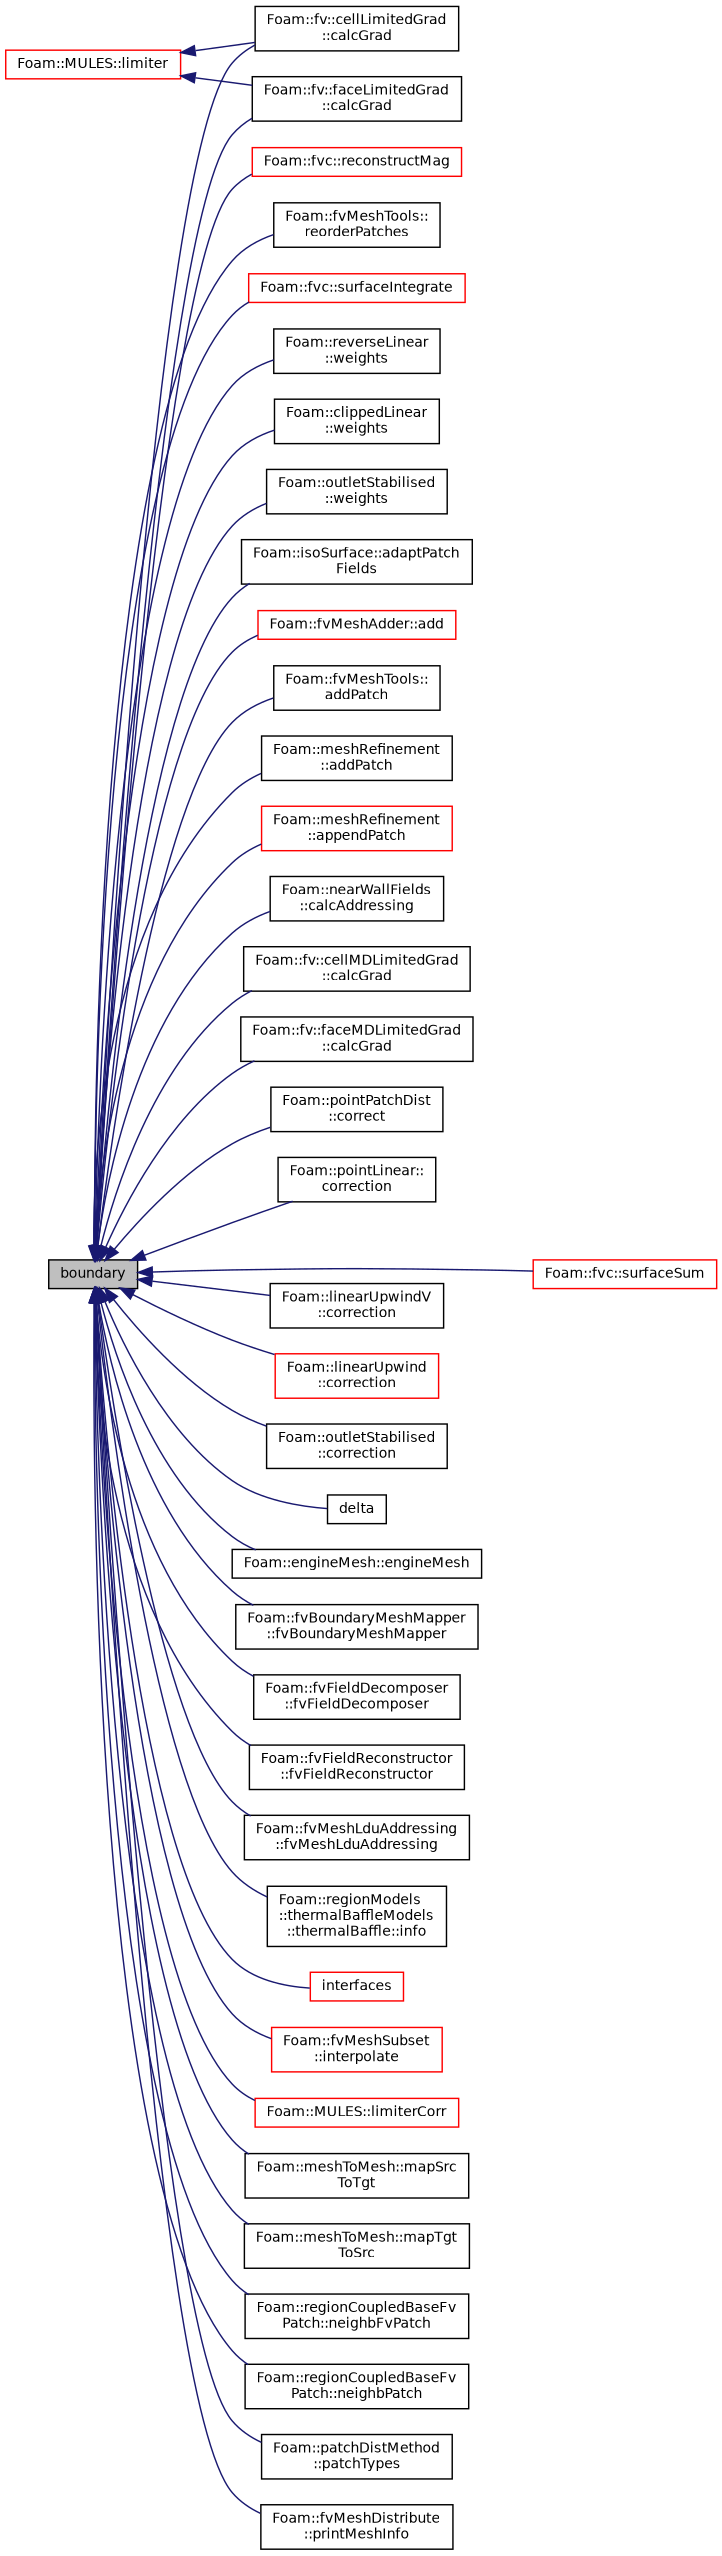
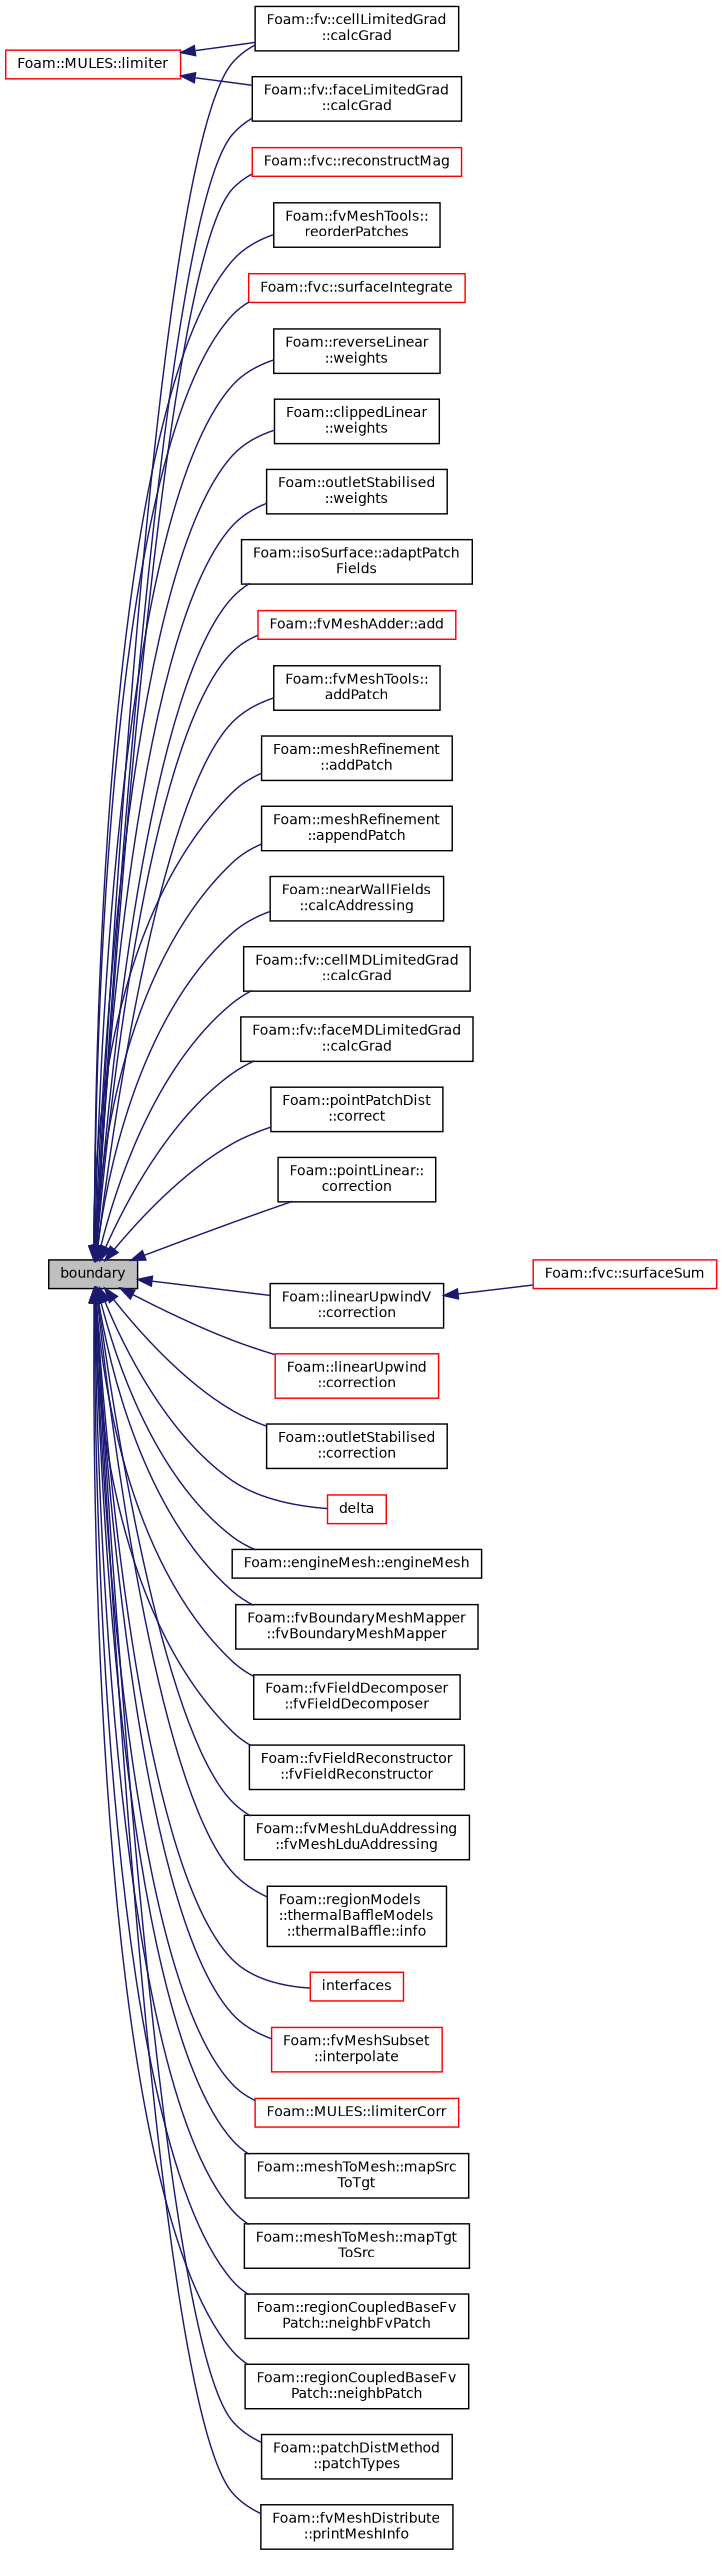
node "Foam::meshRefinement ::appendPatch": color red -> black
edge "Foam::fvc::surfaceSum" -> "boundary": now "Foam::fvc::surfaceSum" -> "Foam::linearUpwindV ::correction"
node "delta": color black -> red
